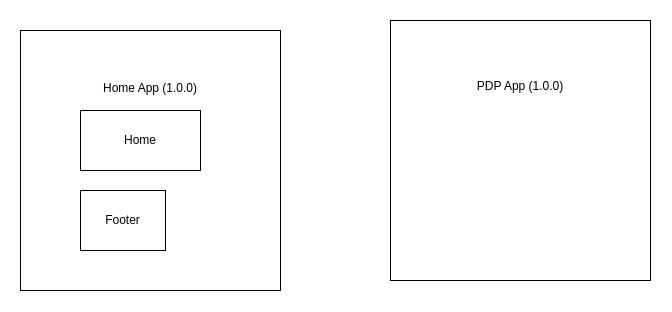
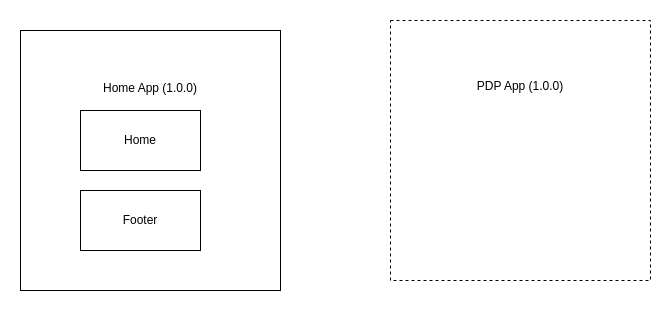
node "PDP App (1.0.0)": style solid -> dashed
node "Footer": size 85x60 -> 120x60
